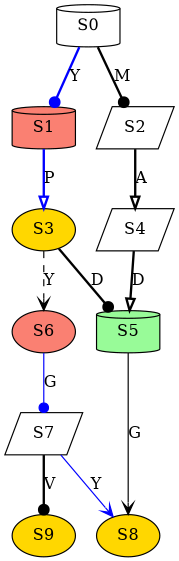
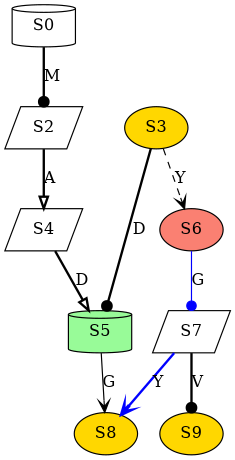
node "S1": removed
edge "S7" -> "S8": style solid -> bold
